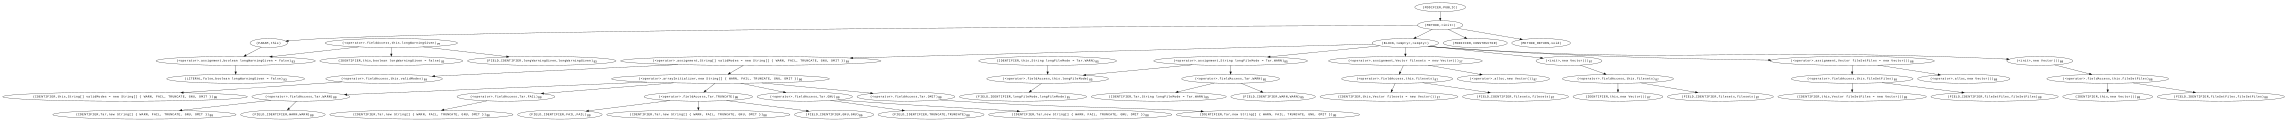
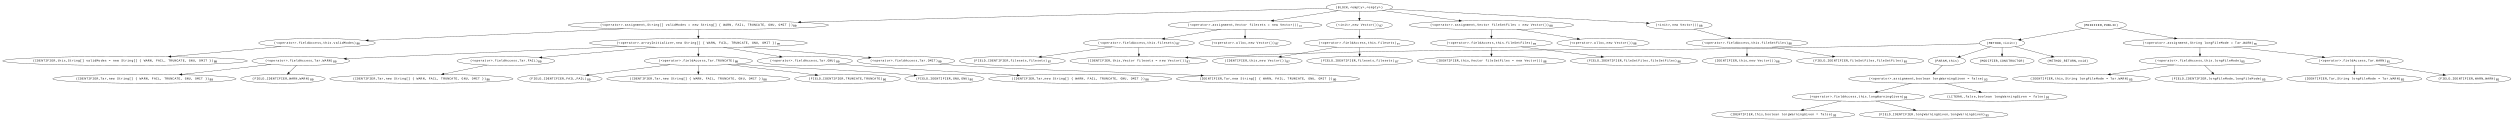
edge "(METHOD,<init>)" -> "(BLOCK,<empty>,<empty>)": now "(METHOD,<init>)" -> "(IDENTIFIER,this,Vector filesets = new Vector())"
edge "(BLOCK,<empty>,<empty>)" -> "(<operator>.assignment,String longFileMode = Tar.WARN)": now "(MODIFIER,PUBLIC)" -> "(<operator>.assignment,String longFileMode = Tar.WARN)"
edge "(<operator>.fieldAccess,this.longWarningGiven)" -> "(<operator>.assignment,boolean longWarningGiven = false)": reversed
edge "(IDENTIFIER,this,String longFileMode = Tar.WARN)" -> "(<operator>.fieldAccess,this.longFileMode)": reversed
edge "(<operator>.fieldAccess,Tar.GNU)" -> "(FIELD_IDENTIFIER,TRUNCATE,TRUNCATE)": now "(<operator>.fieldAccess,Tar.TRUNCATE)" -> "(FIELD_IDENTIFIER,TRUNCATE,TRUNCATE)"
